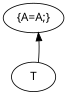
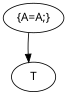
edge "T" -> "{A=A;}": reversed
